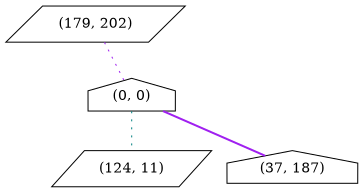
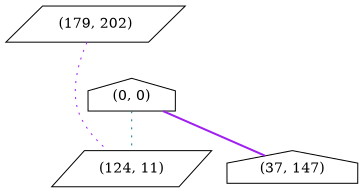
edge "(179, 202)" -- "(0, 0)": now "(179, 202)" -- "(124, 11)"
node "(37, 187)": label "(37, 187)" -> "(37, 147)"
